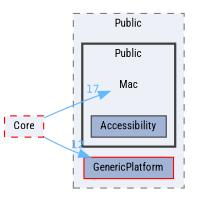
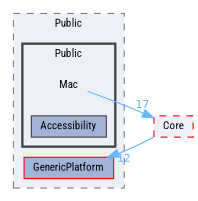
edge "Core" -> "Mac": reversed
